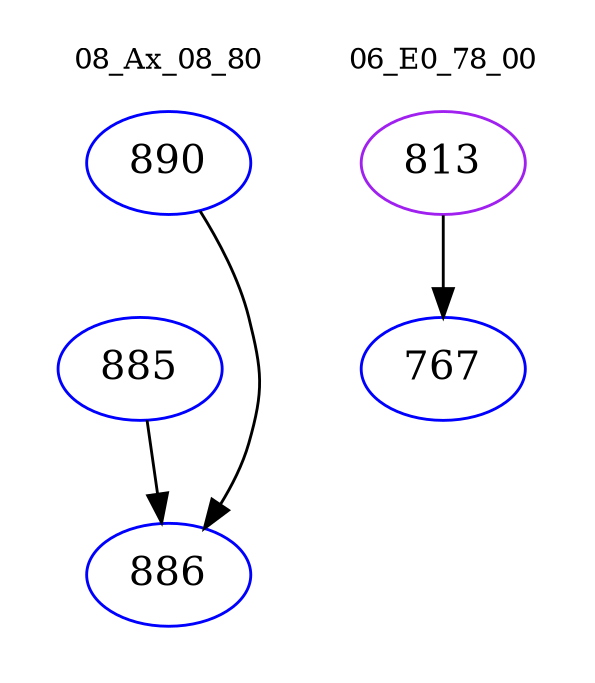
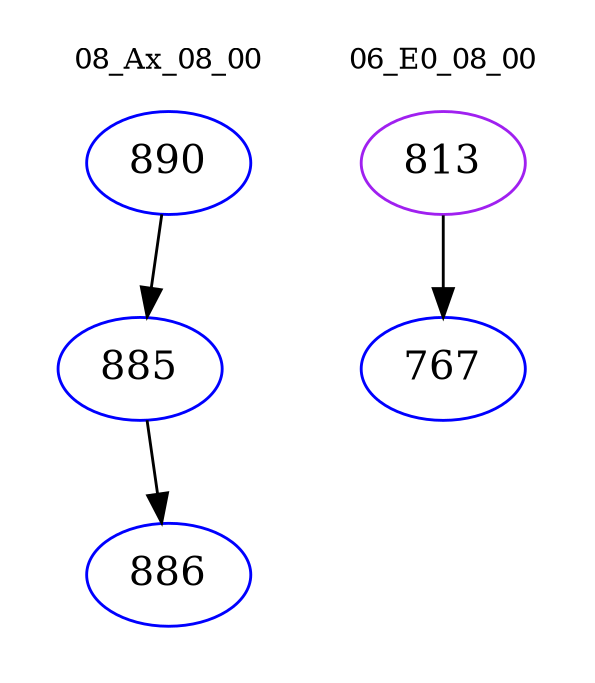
cluster "08_Ax_08_80": label "08_Ax_08_80" -> "08_Ax_08_00"
cluster "06_E0_78_00": label "06_E0_78_00" -> "06_E0_08_00"
edge "890" -> "886": now "890" -> "885"
